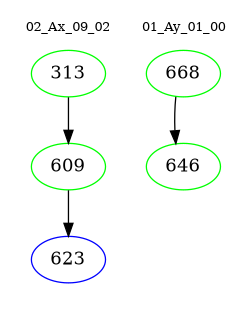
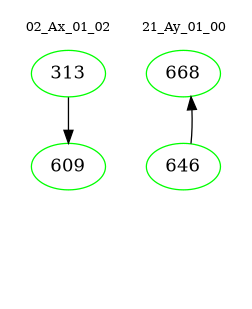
cluster "02_Ax_09_02": label "02_Ax_09_02" -> "02_Ax_01_02"
cluster "01_Ay_01_00": label "01_Ay_01_00" -> "21_Ay_01_00"
edge "668" -> "646": reversed
node "623": removed
